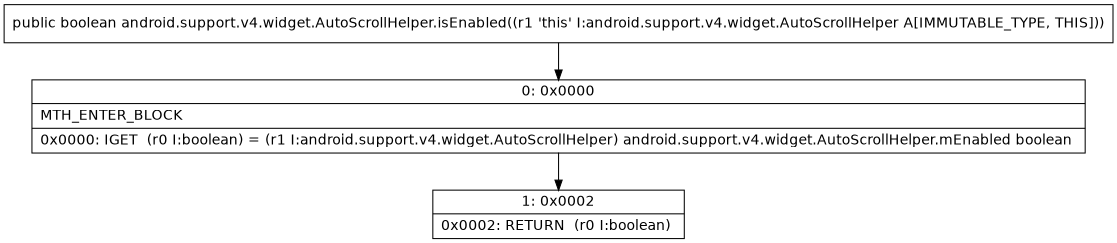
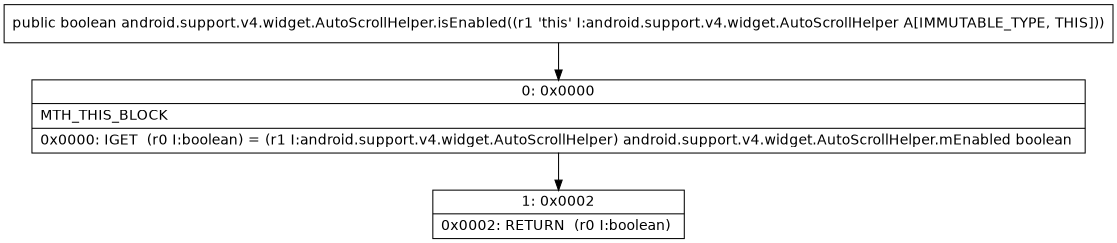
node "0: 0x0000": text "MTH_ENTER_BLOCK" -> "MTH_THIS_BLOCK"
